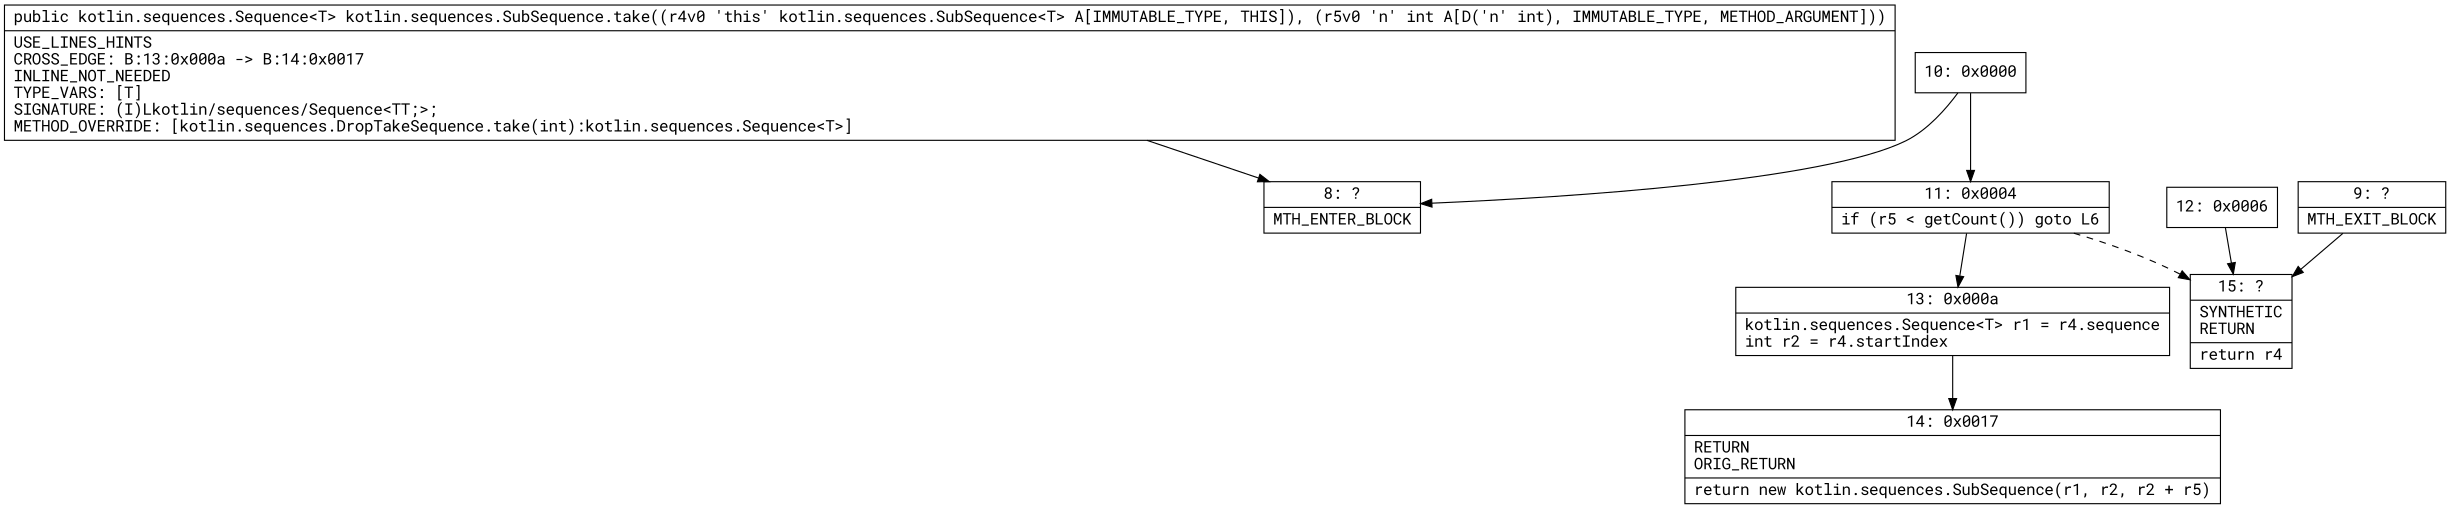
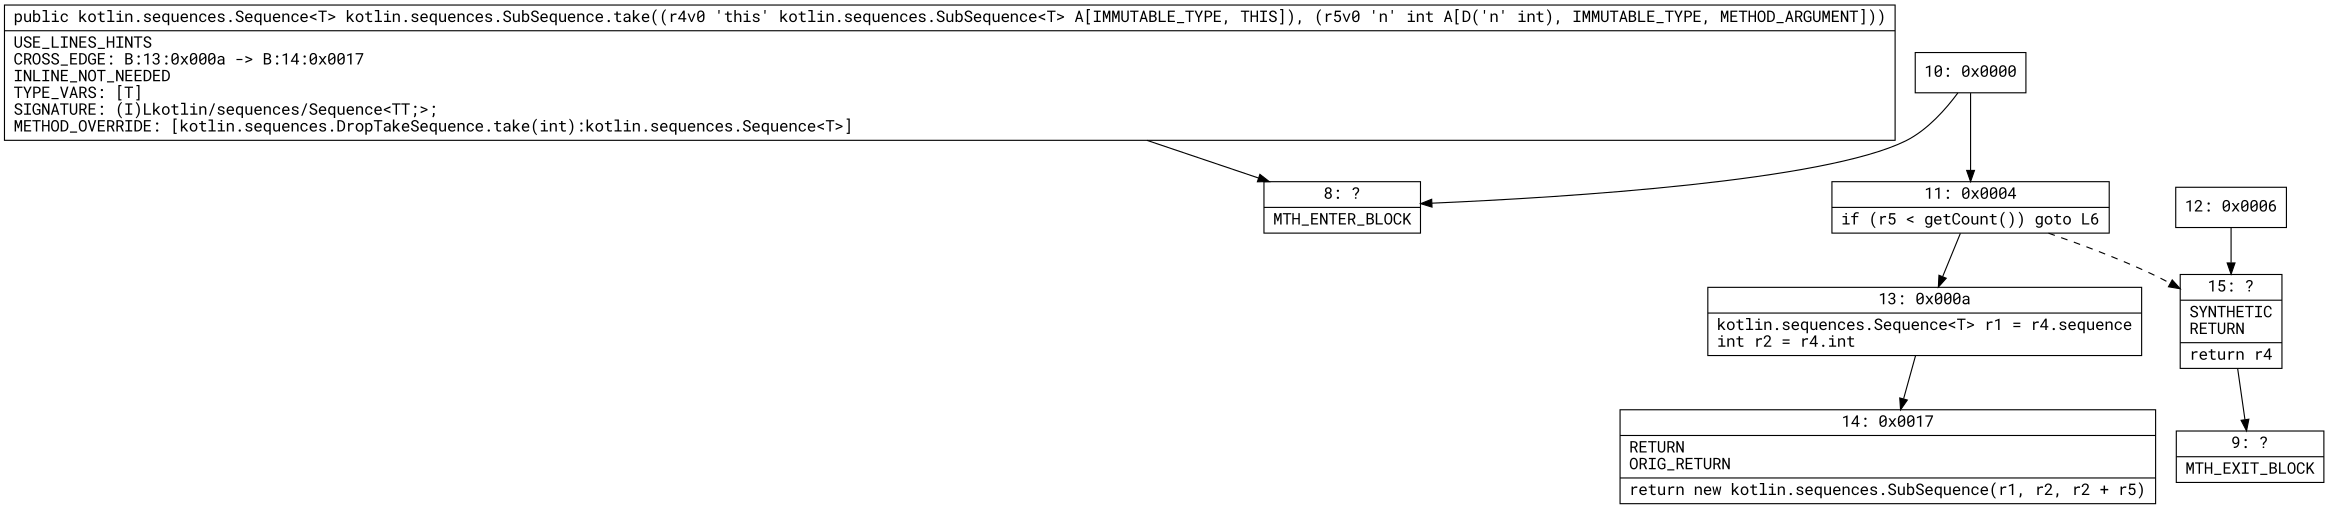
edge "9: ?" -> "15: ?": reversed
node "13: 0x000a": text "int r2 = r4.startIndex" -> "int r2 = r4.int"
